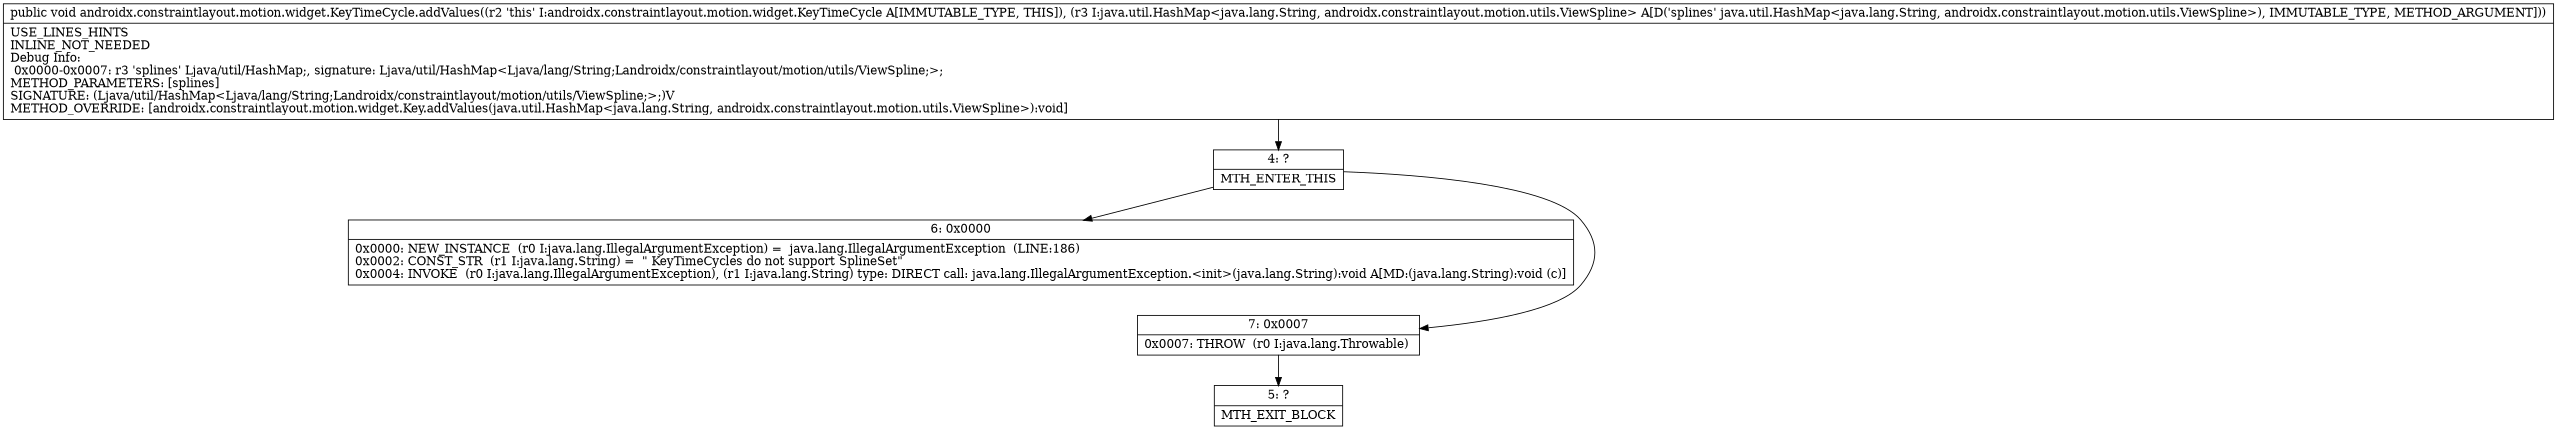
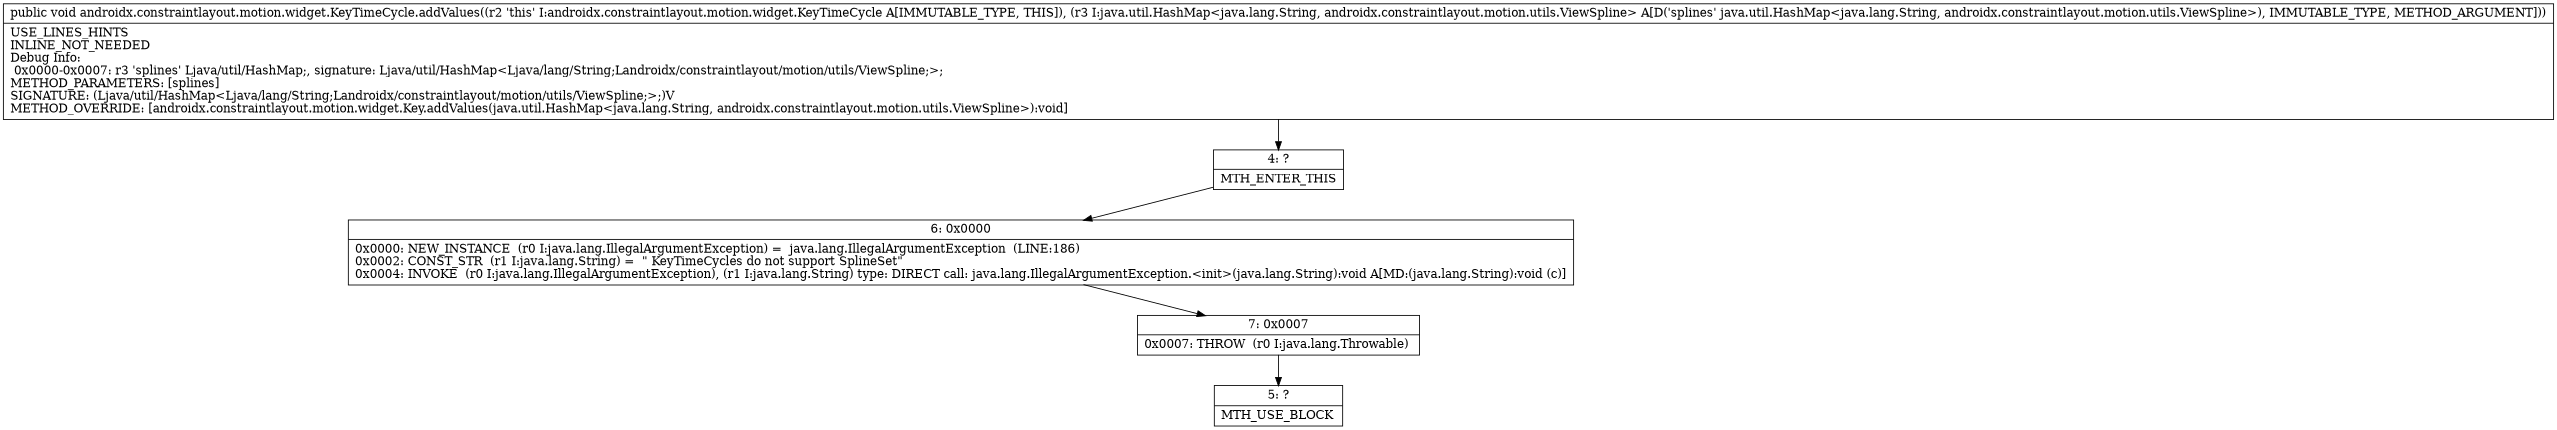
edge "4: ?" -> "7: 0x0007": now "6: 0x0000" -> "7: 0x0007"
node "5: ?": text "MTH_EXIT_BLOCK" -> "MTH_USE_BLOCK"
